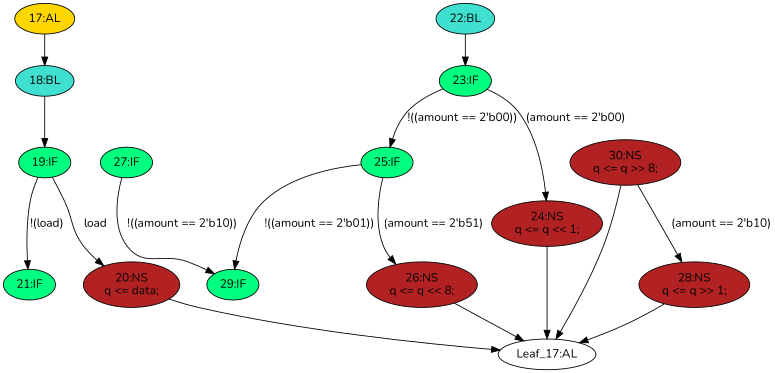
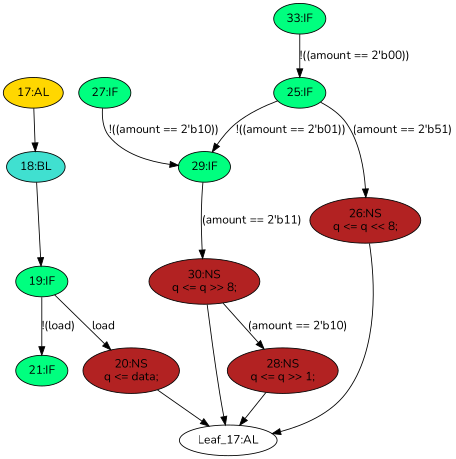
node "22:BL": removed
node "23:IF": label "23:IF" -> "33:IF"
edge "29:IF" -> "30:NS q <= q >> 8;": added, label "(amount == 2'b11)"
node "24:NS q <= q << 1;": removed
